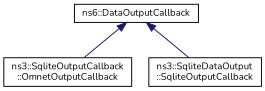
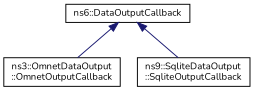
node "ns3::SqliteOutputCallback ::OmnetOutputCallback": label "ns3::SqliteOutputCallback ::OmnetOutputCallback" -> "ns3::OmnetDataOutput ::OmnetOutputCallback"
node "ns3::SqliteDataOutput ::SqliteOutputCallback": label "ns3::SqliteDataOutput ::SqliteOutputCallback" -> "ns9::SqliteDataOutput ::SqliteOutputCallback"
